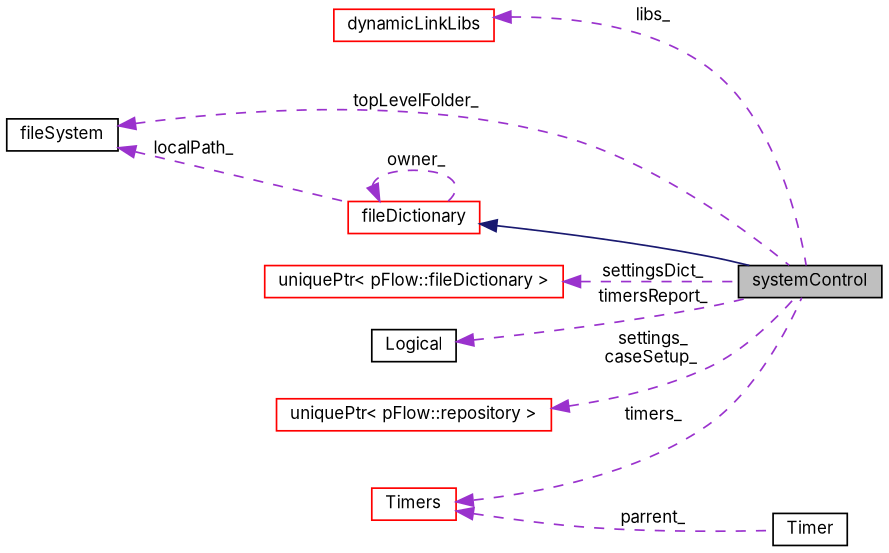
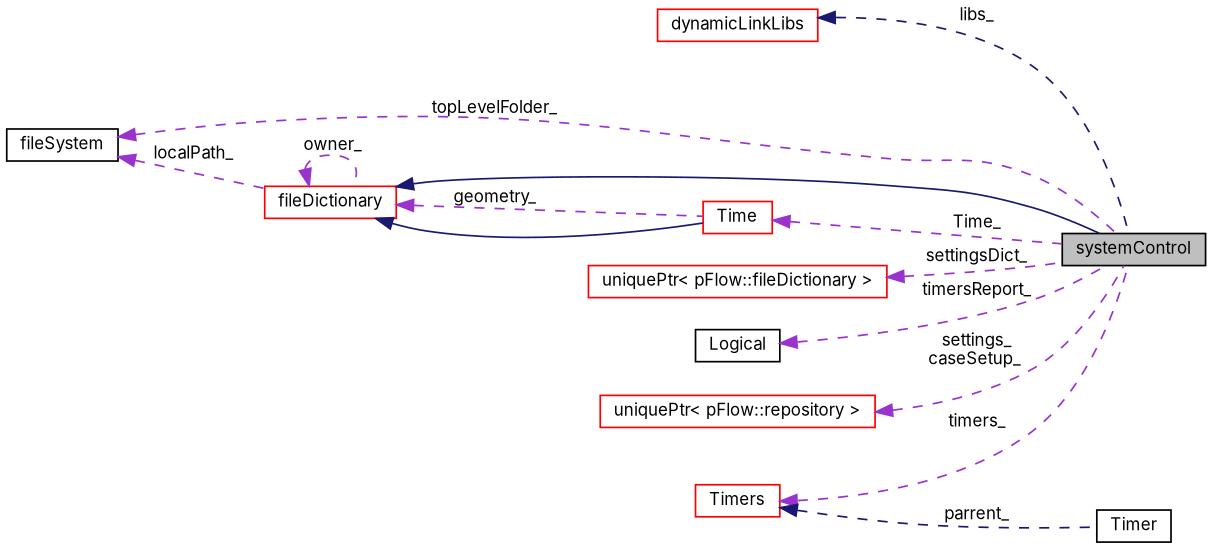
edge "systemControl" -> "dynamicLinkLibs": color darkorchid3 -> midnightblue
node "Time": added
edge "Timer" -> "Timers": color darkorchid3 -> midnightblue
